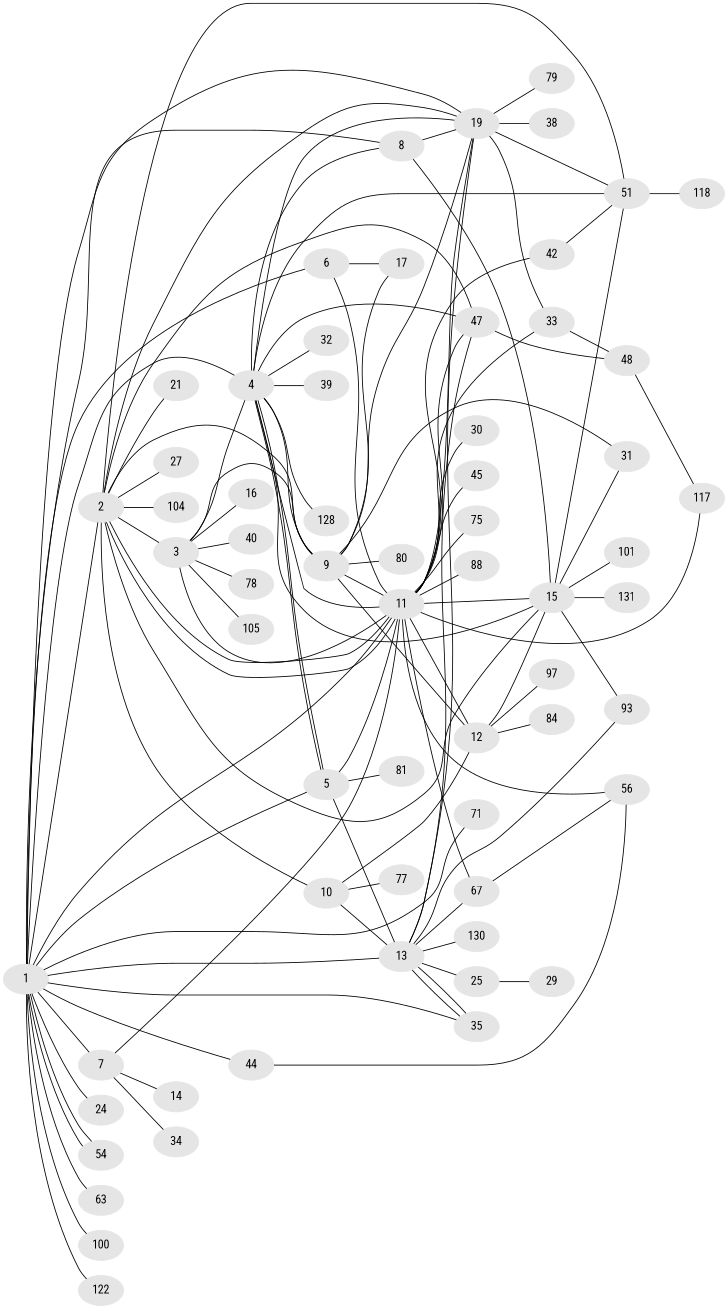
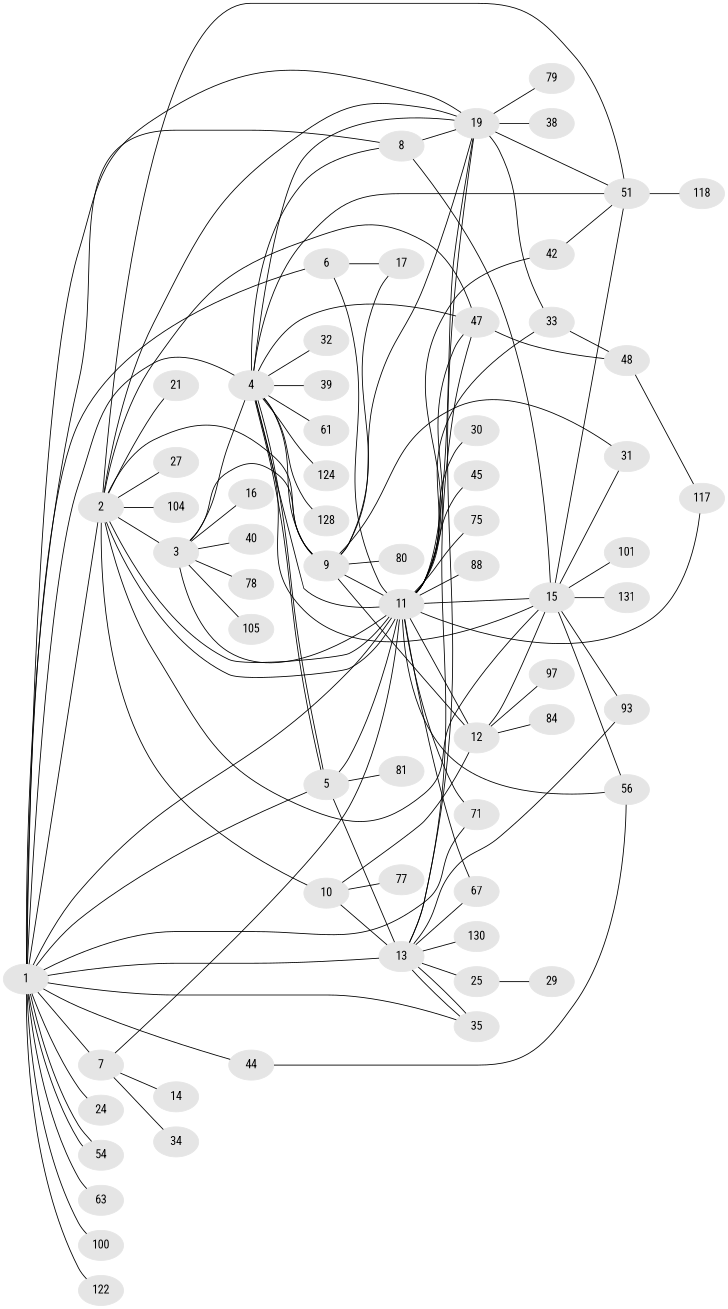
node "61": added
node "124": added
edge "11" -- "71": added
edge "56" -- "67": now "56" -- "15"
